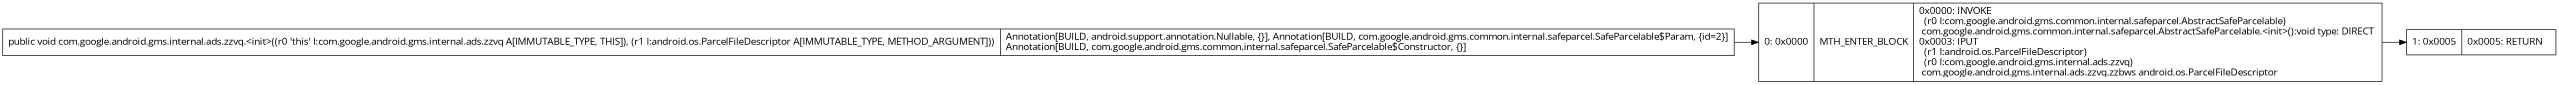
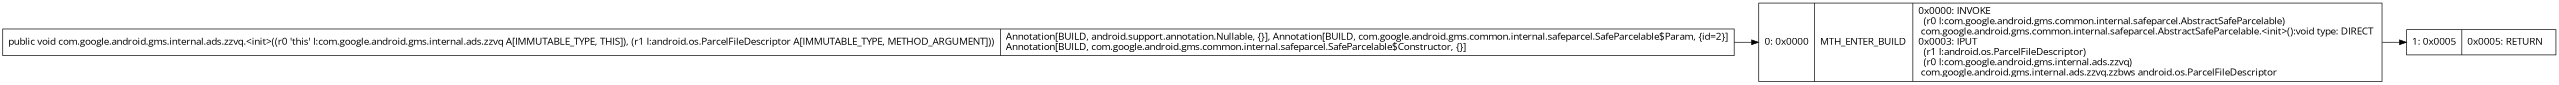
node "0: 0x0000": text "MTH_ENTER_BLOCK" -> "MTH_ENTER_BUILD"
